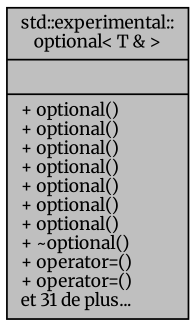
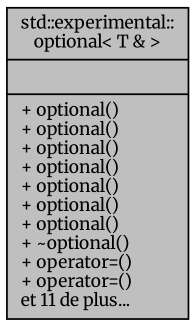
node "std::experimental::": text "et 31 de plus..." -> "et 11 de plus..."
